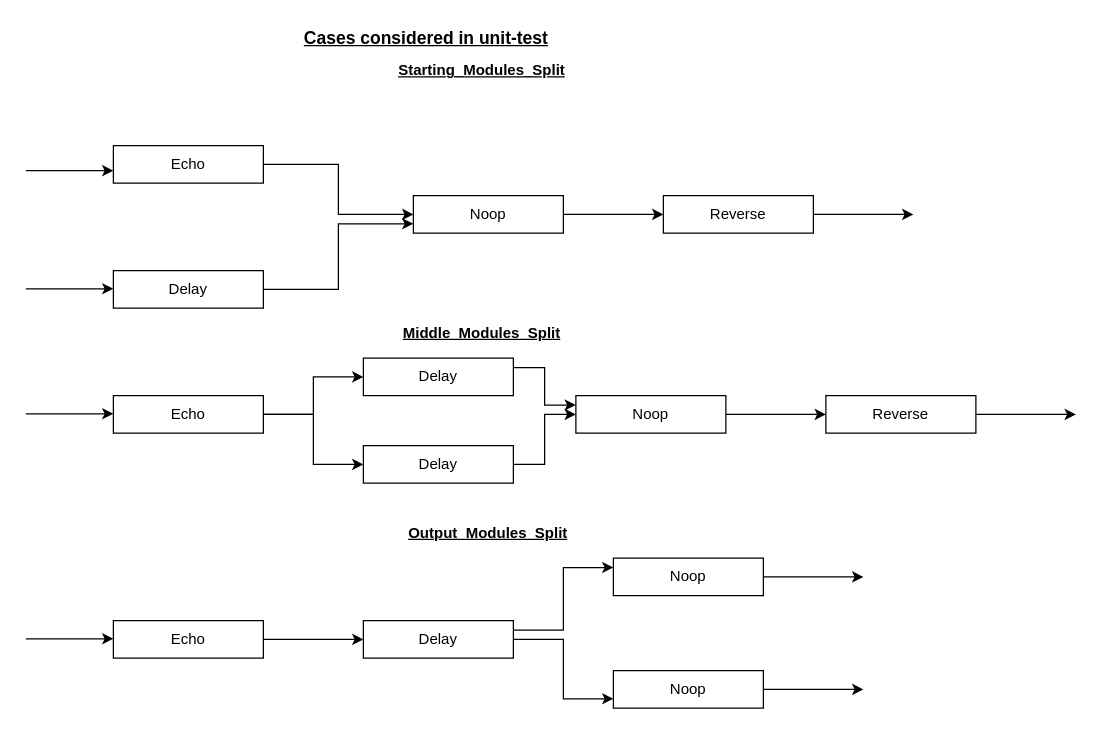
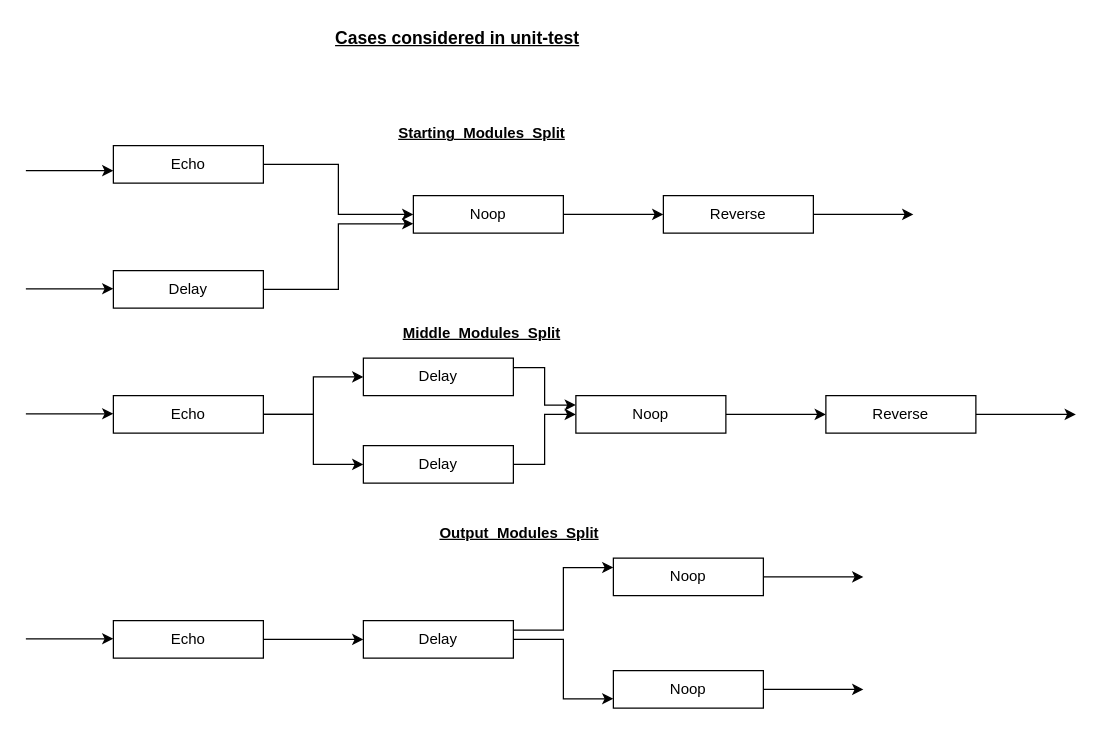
node "Cases considered in unit-test": moved (426, 38) -> (457, 38)
node "Starting_Modules_Split": moved (482, 71) -> (482, 133)
node "Output_Modules_Split": moved (488, 533) -> (519, 533)
